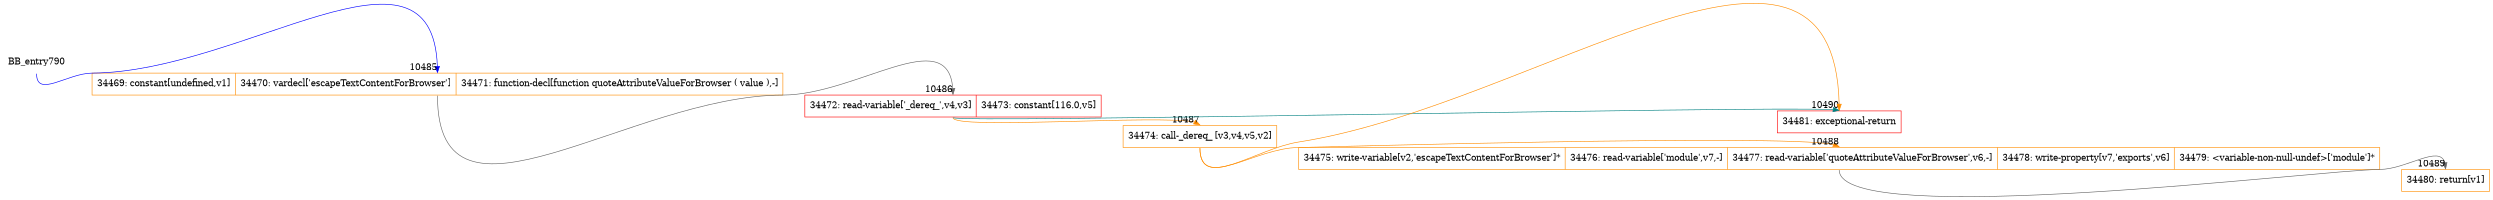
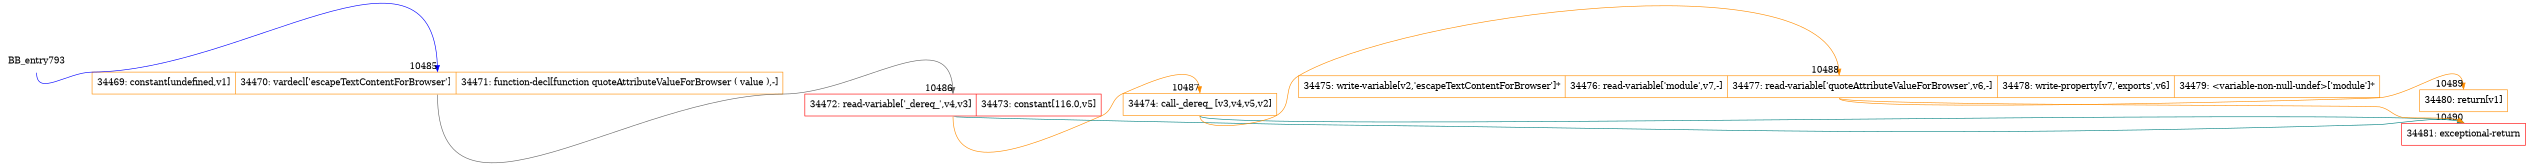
node "BB_entry790": label "BB_entry790" -> "BB_entry793"
edge "34474: call-_dereq_ [v3,v4,v5,v2]" -> "34481: exceptional-return": color darkorange -> teal
edge "34475: write-variable[v2,'escapeTextContentForBrowser']*" -> "34481: exceptional-return": added
edge "34475: write-variable[v2,'escapeTextContentForBrowser']*" -> "34480: return[v1]": color gray40 -> darkorange
